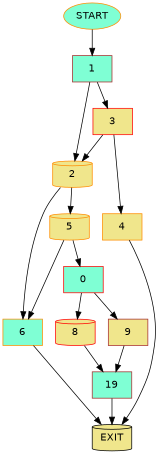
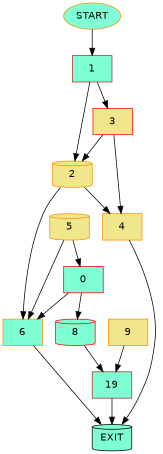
edge "2" -> "5": now "2" -> "4"
edge "0" -> "9": now "0" -> "6"
node "8": fillcolor khaki -> aquamarine
node "9": color brown -> darkorange
node "EXIT": fillcolor khaki -> aquamarine
